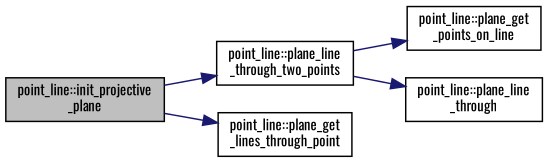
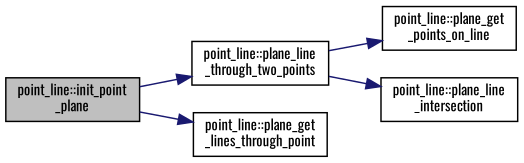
node "point_line::init_projective _plane": label "point_line::init_projective _plane" -> "point_line::init_point _plane"
node "point_line::plane_line _through": label "point_line::plane_line _through" -> "point_line::plane_line _intersection"
